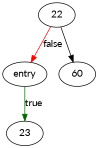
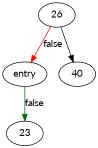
node "22": label "22" -> "26"
node "60": label "60" -> "40"
edge "entry" -> "23": label "true" -> "false"
